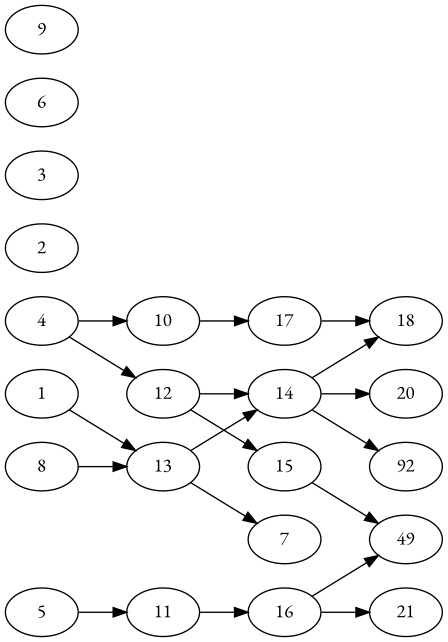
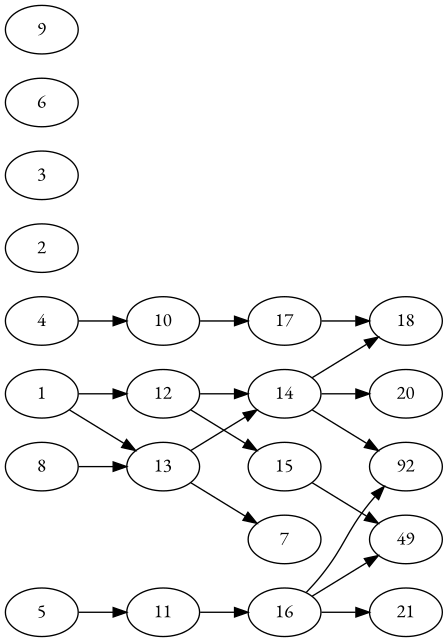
edge "4" -> "12": now "1" -> "12"
edge "16" -> "92": added
